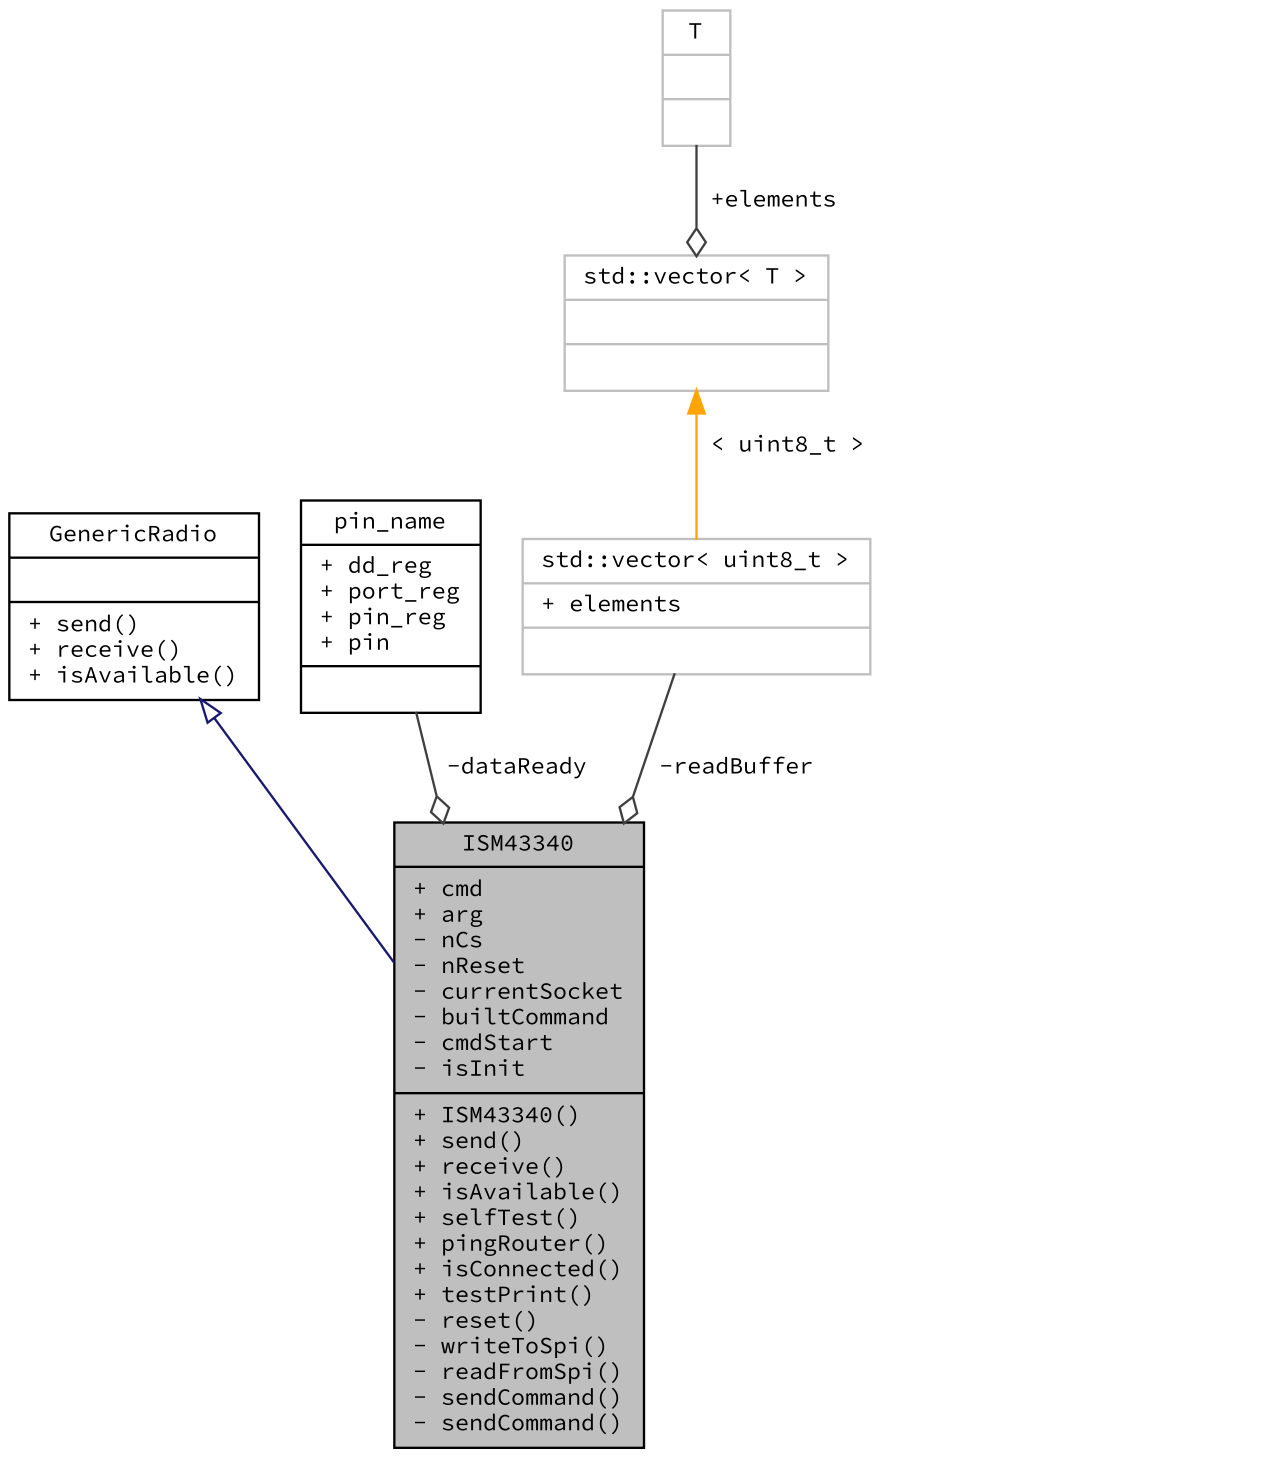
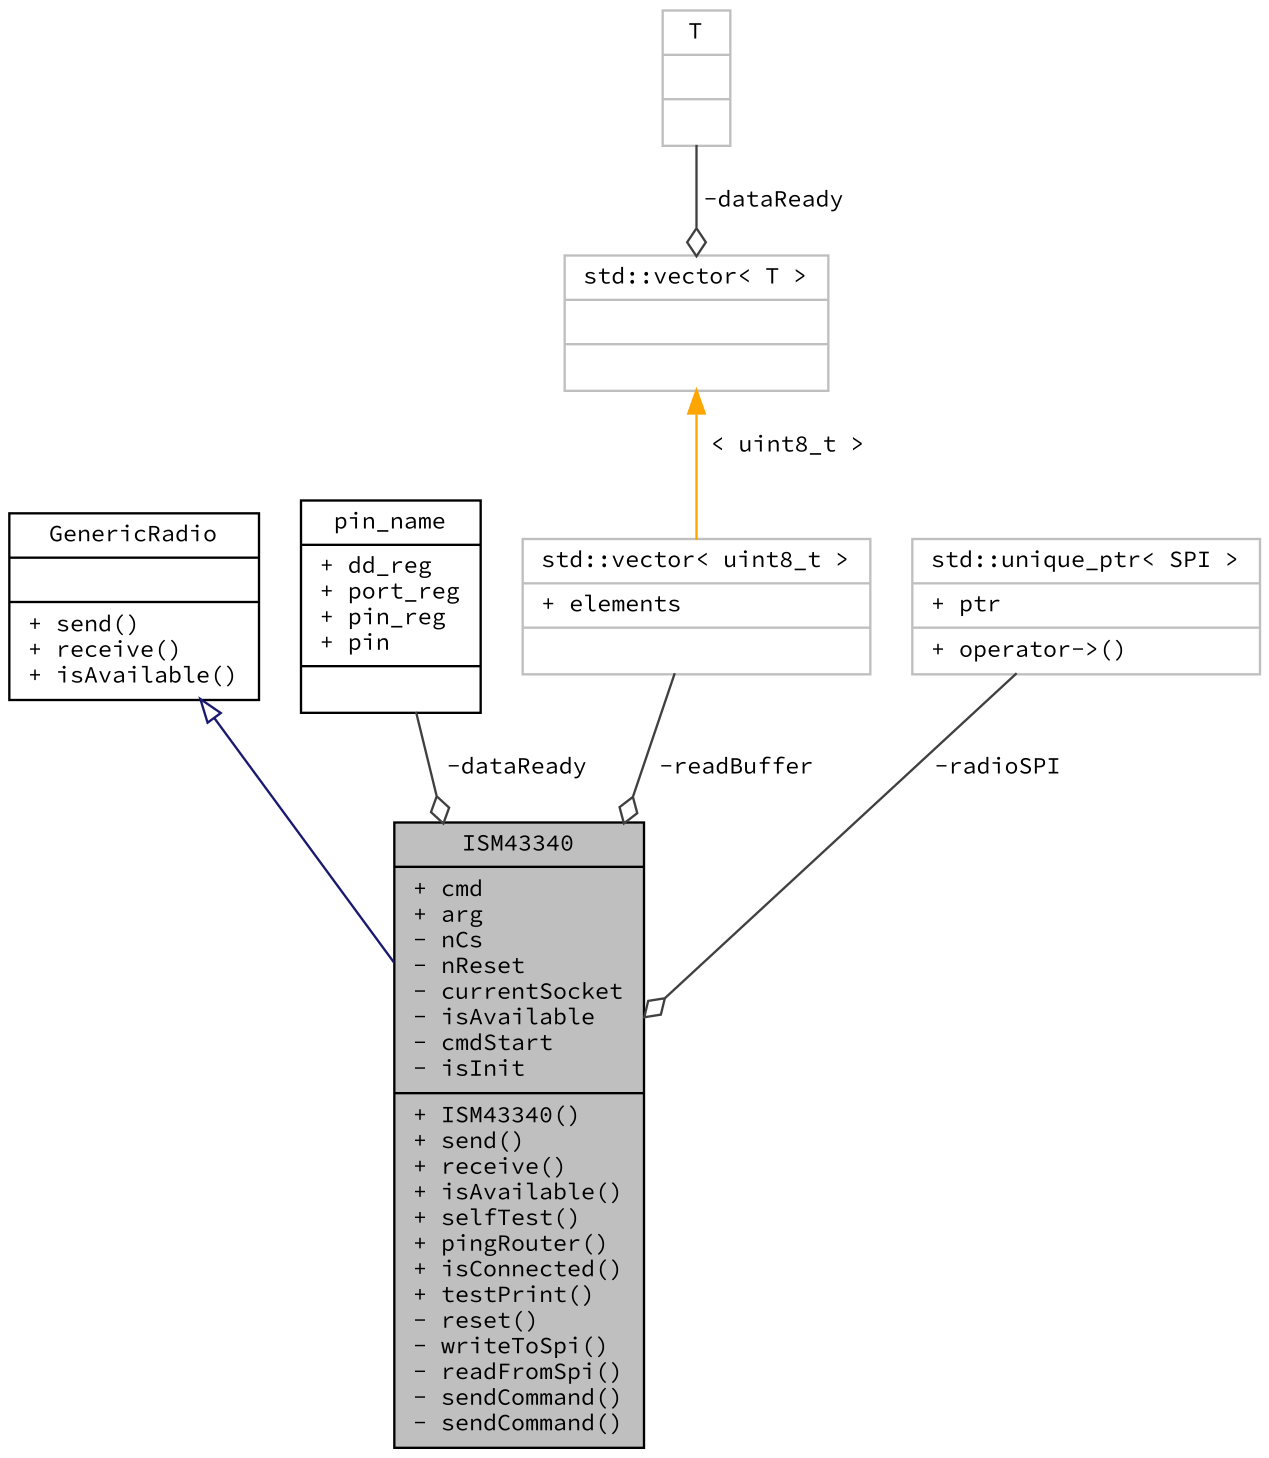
edge "T" -> "std::vector< T >": label " +elements" -> " -dataReady"
node "std::unique_ptr< SPI >": added
node "ISM43340": text "- builtCommand" -> "- isAvailable"
